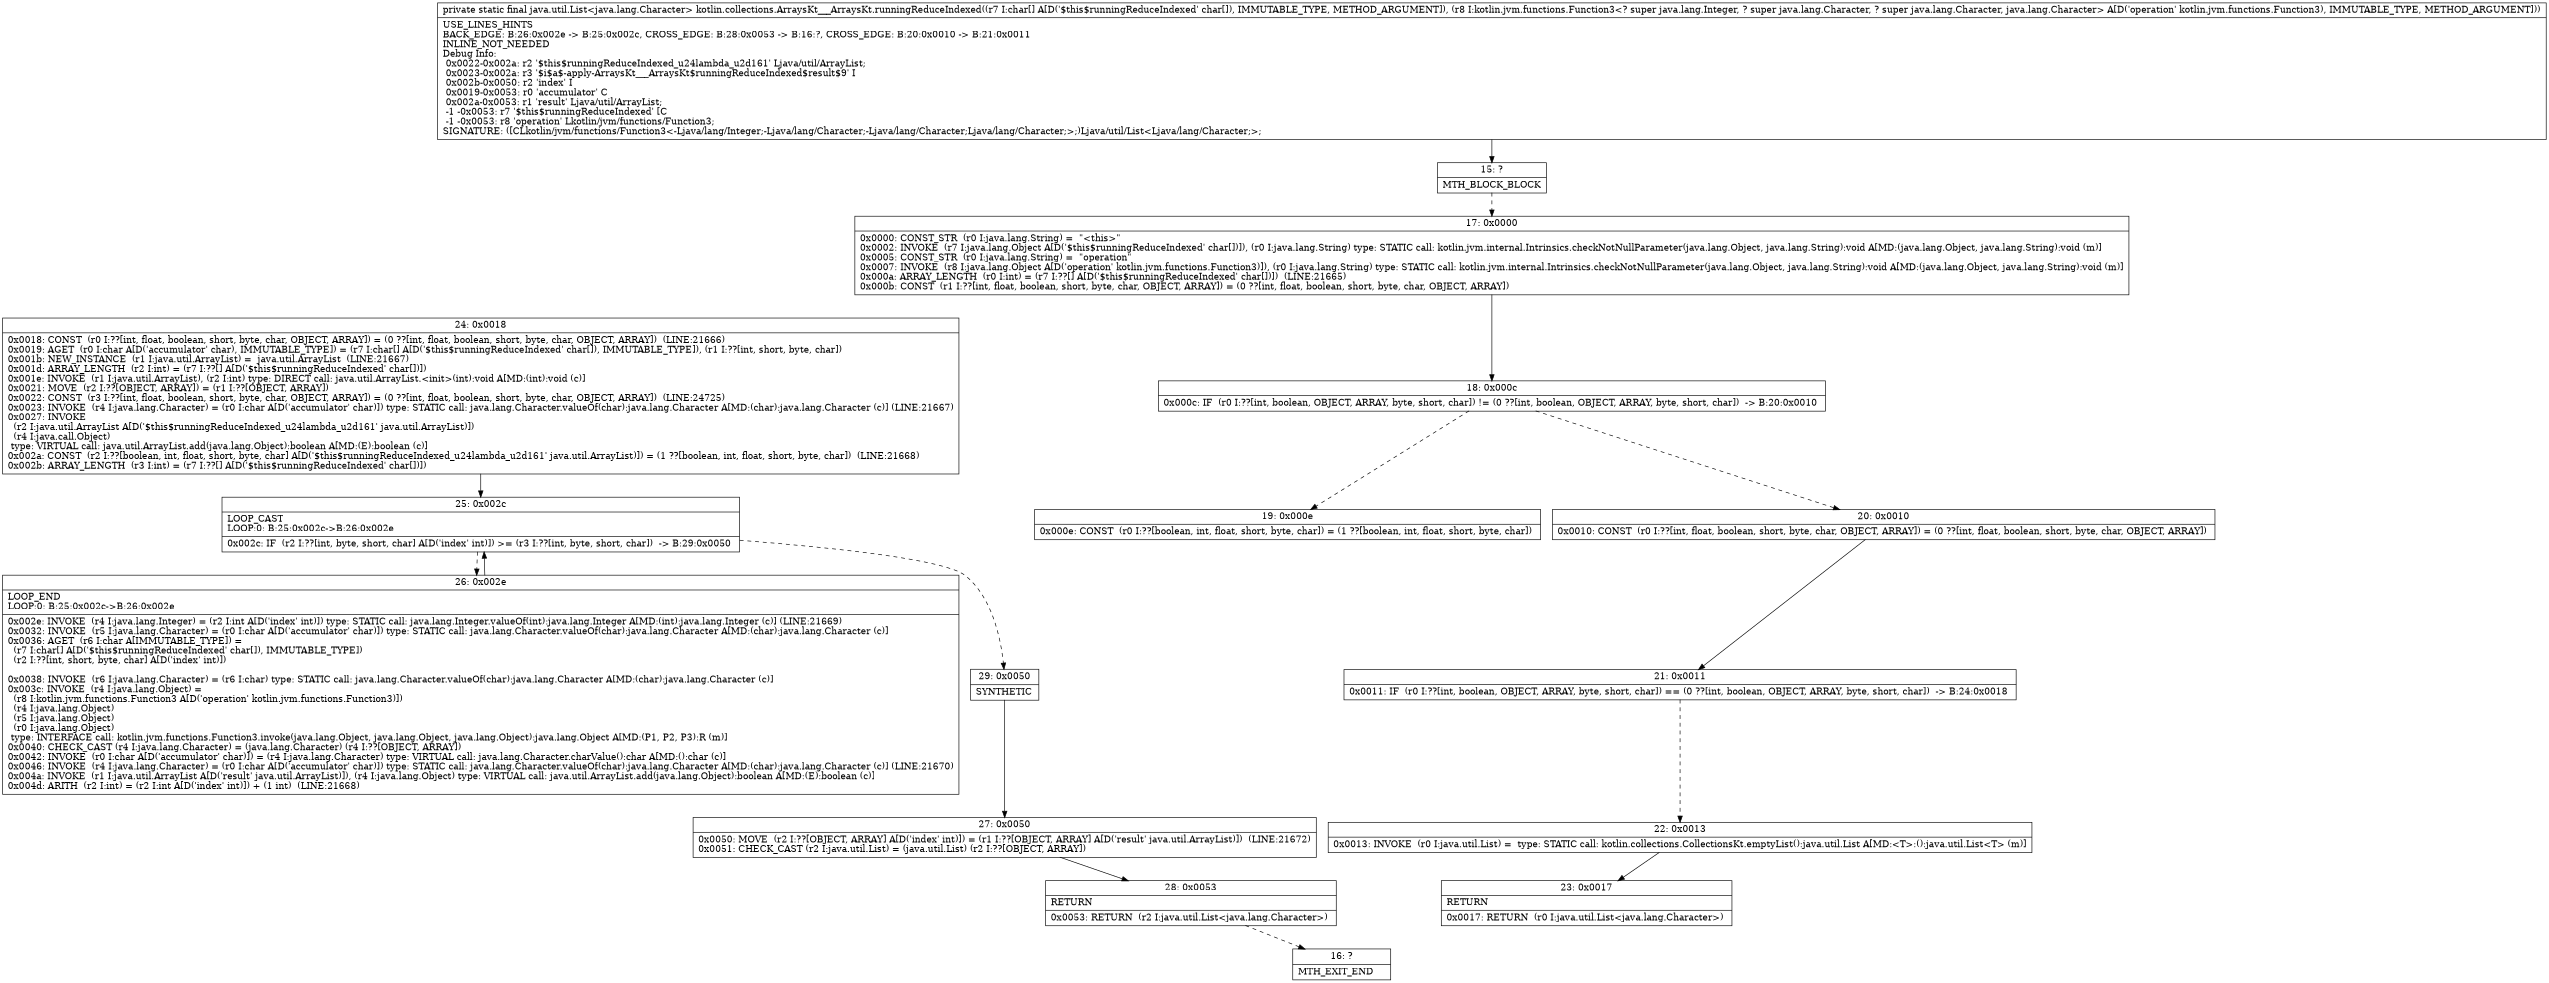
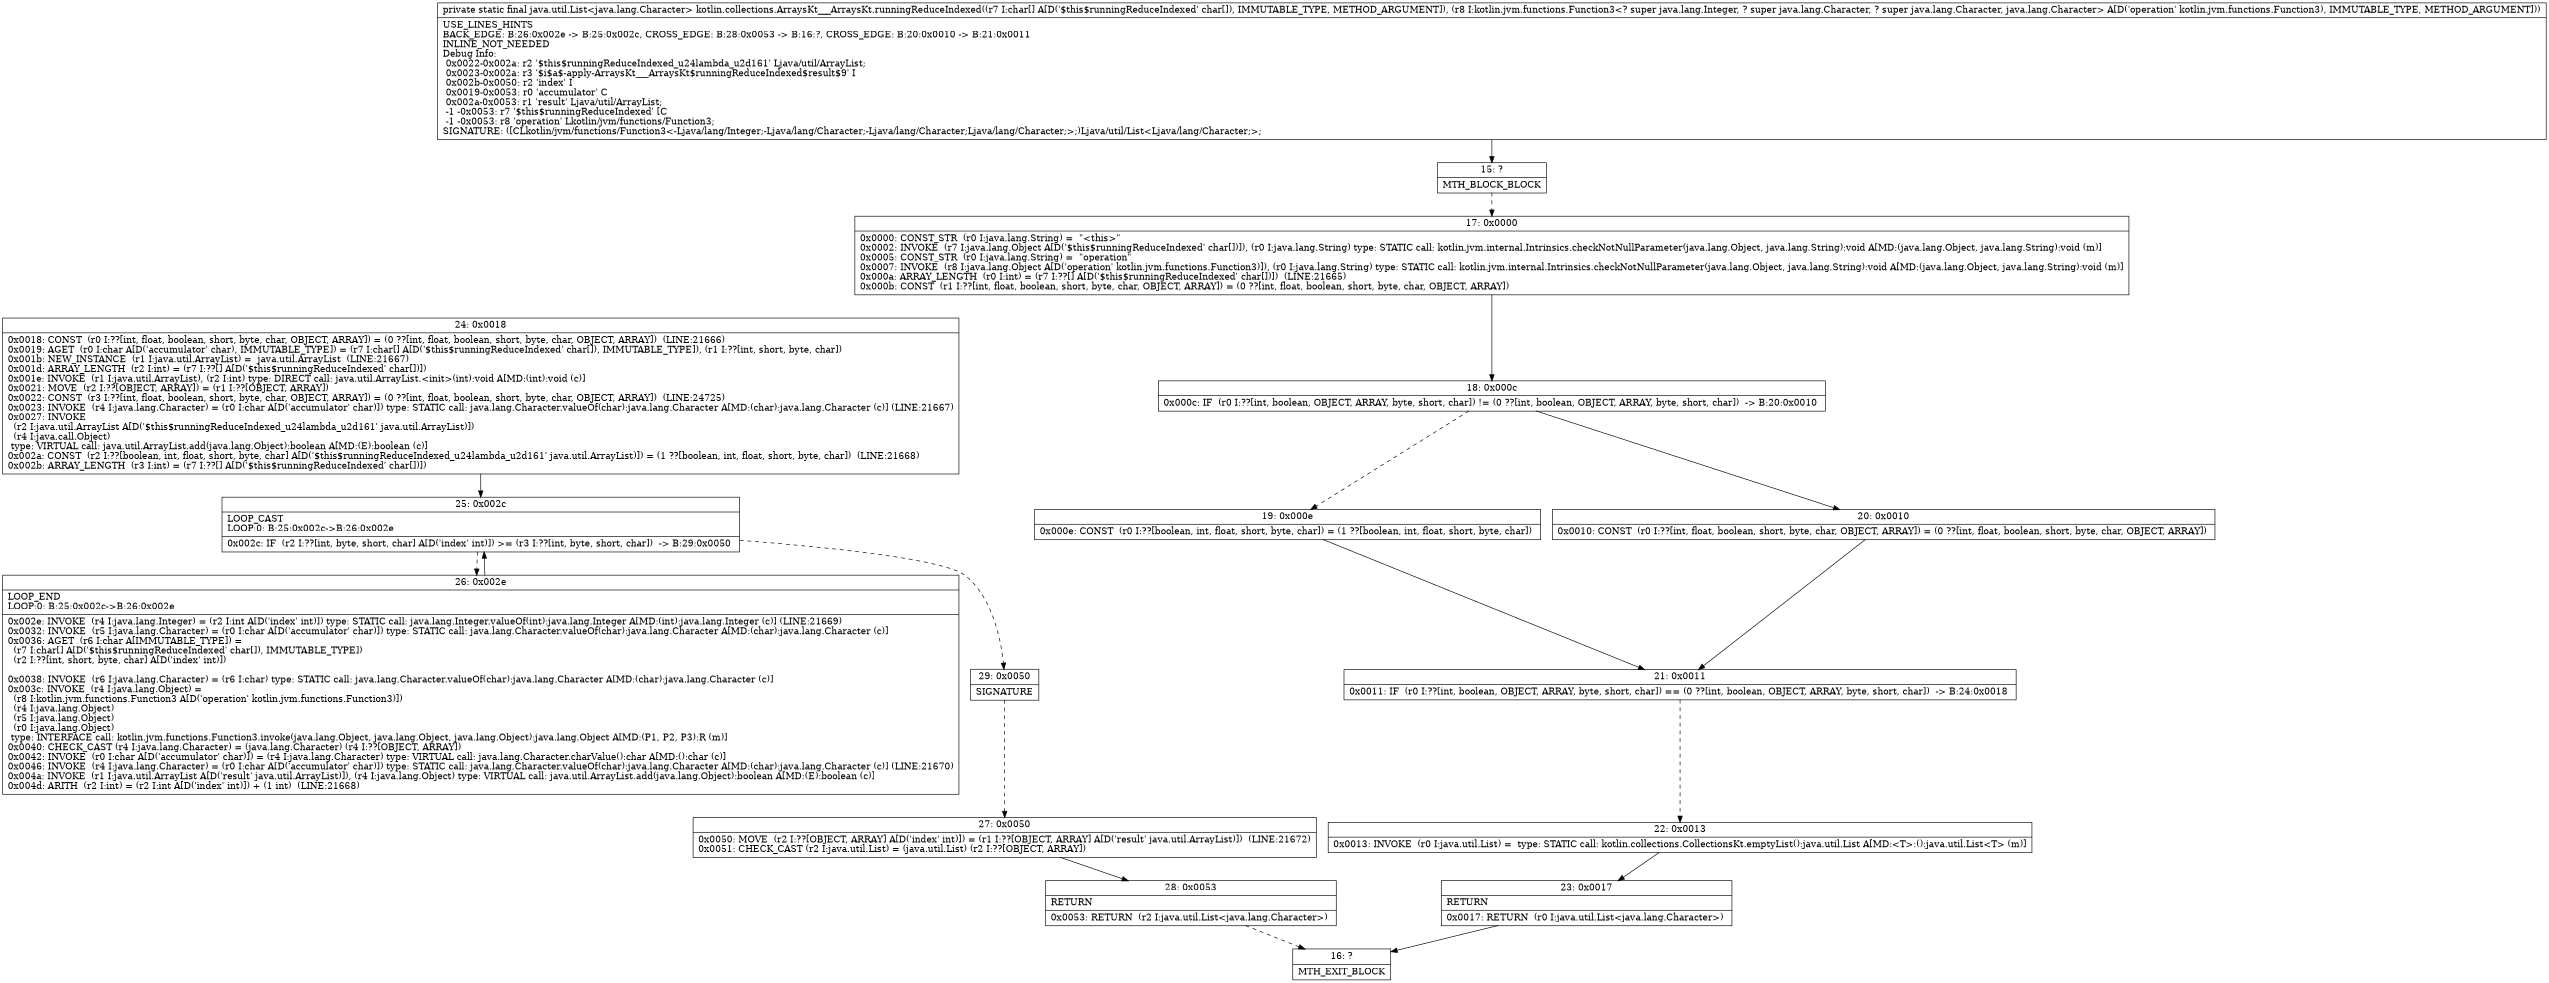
edge "18: 0x000c" -> "20: 0x0010": style dashed -> solid
edge "19: 0x000e" -> "21: 0x0011": added
node "29: 0x0050": text "SYNTHETIC" -> "SIGNATURE"
edge "29: 0x0050" -> "27: 0x0050": style solid -> dashed
edge "23: 0x0017" -> "16: ?": added
node "16: ?": text "MTH_EXIT_END" -> "MTH_EXIT_BLOCK"
